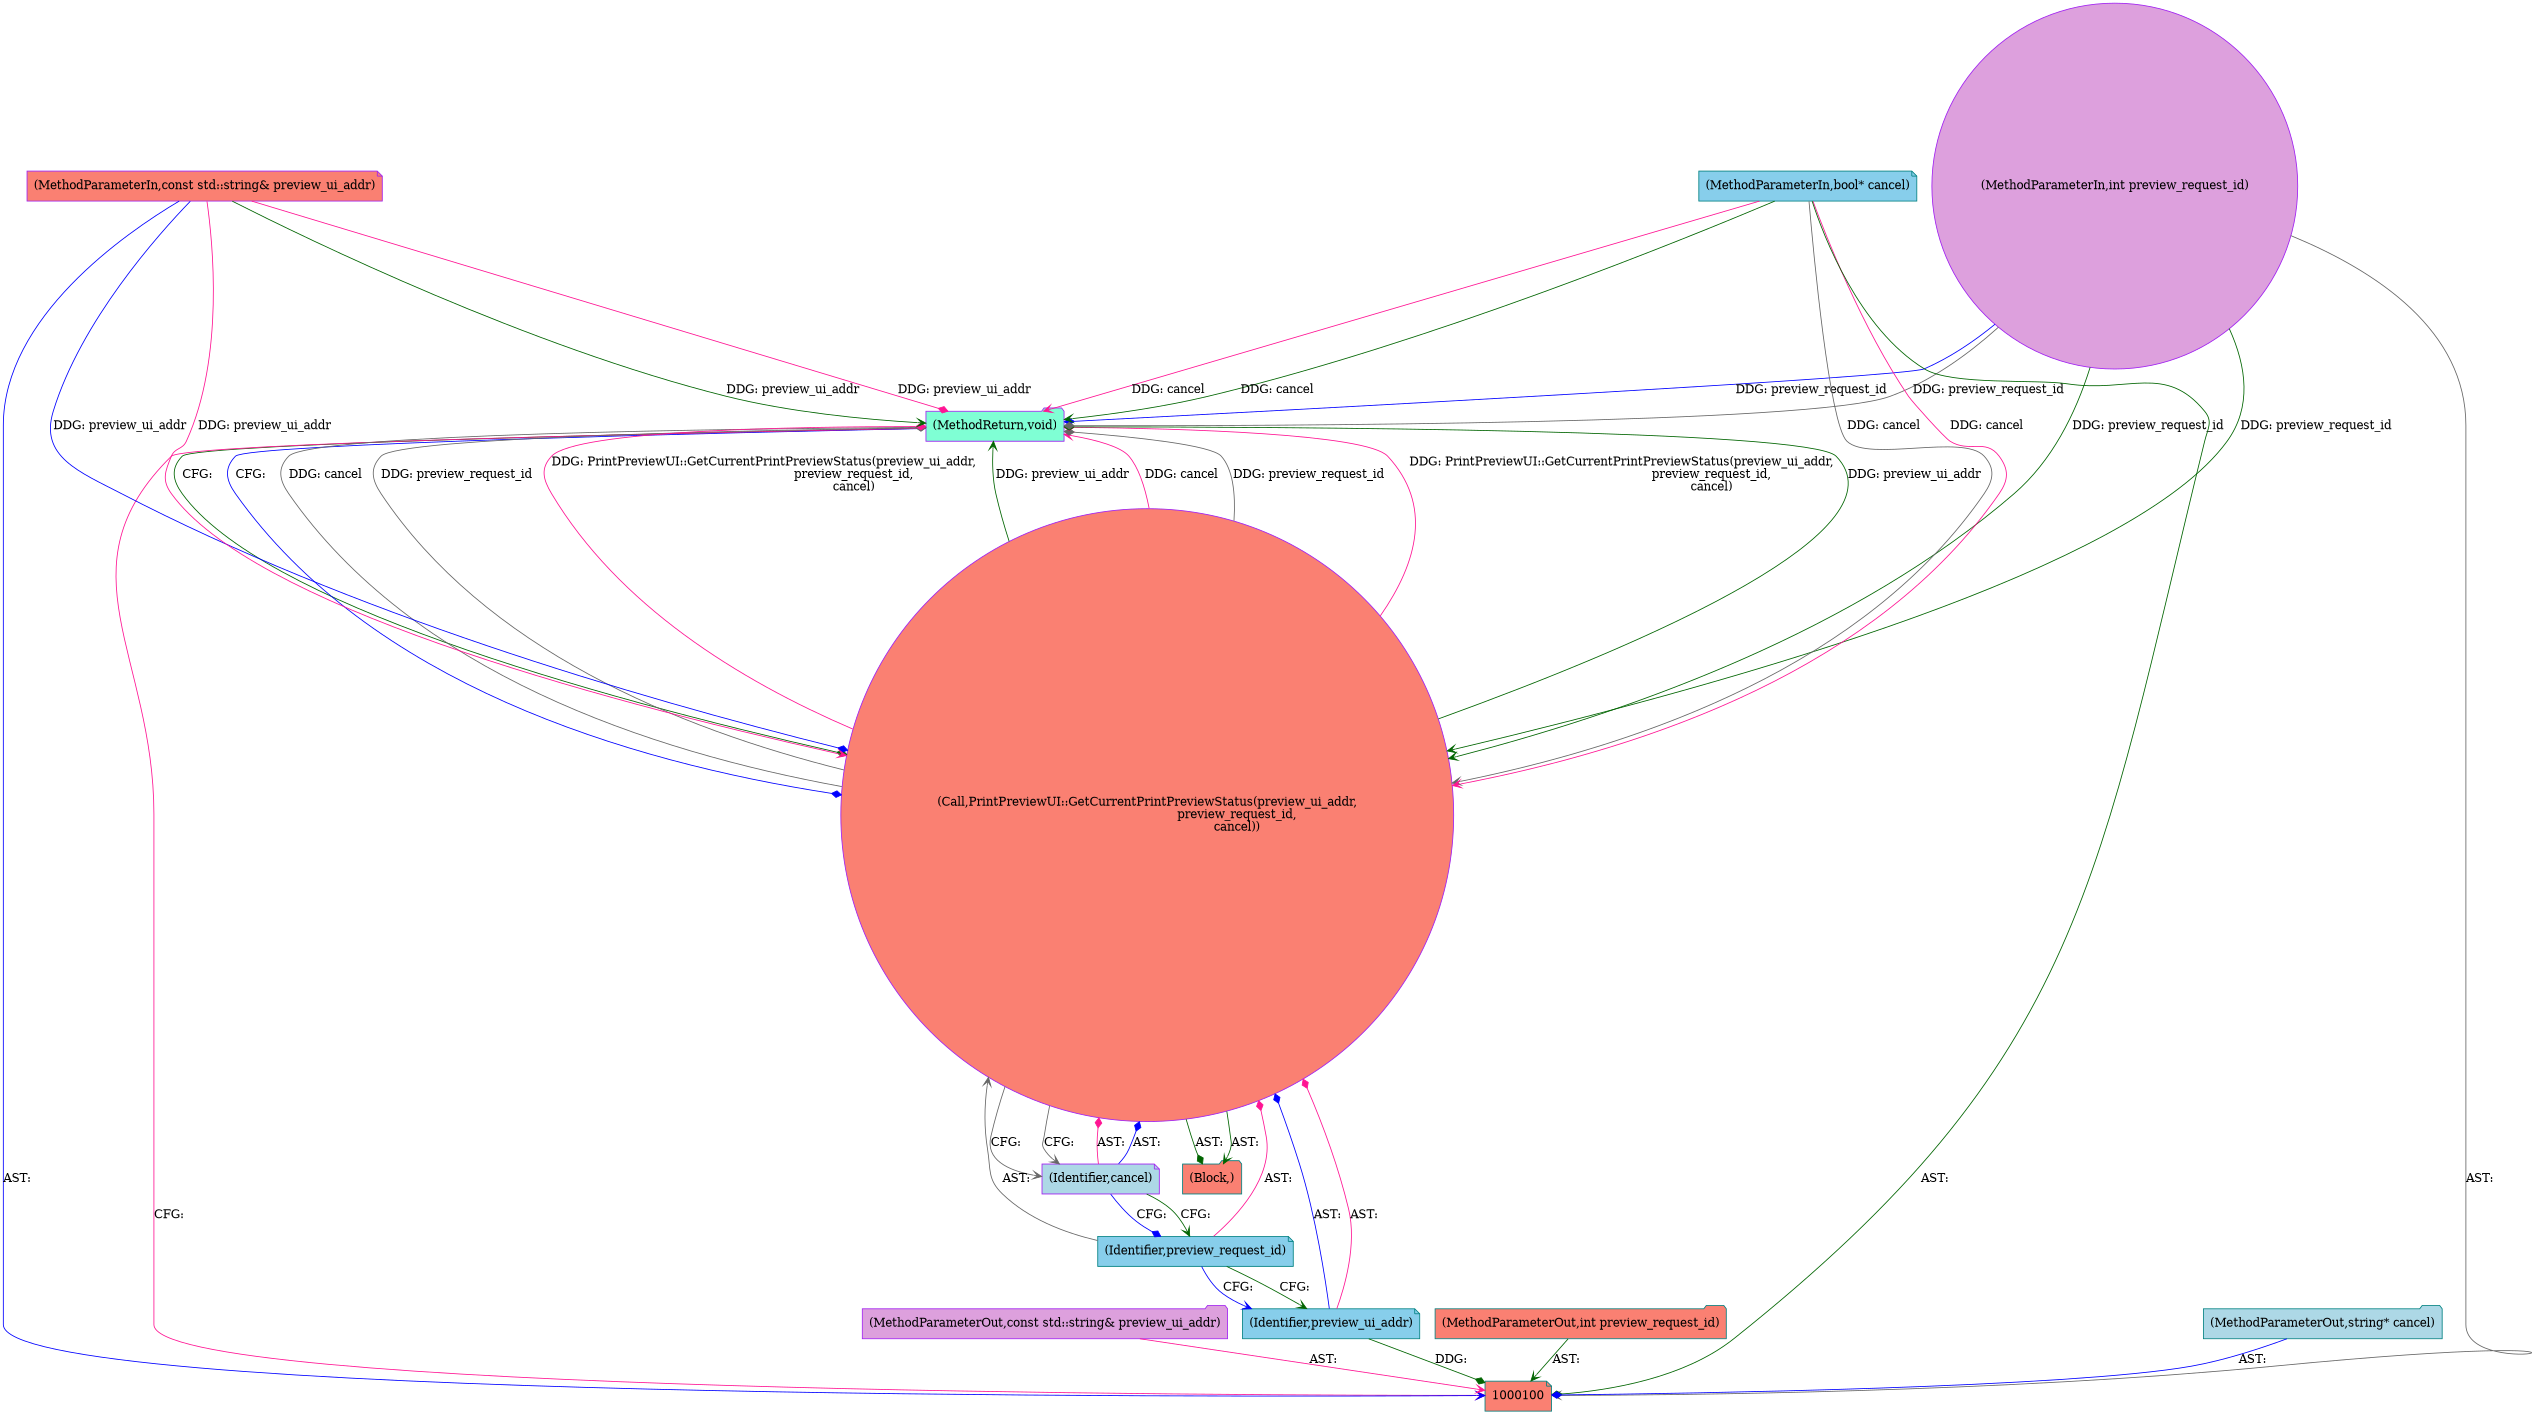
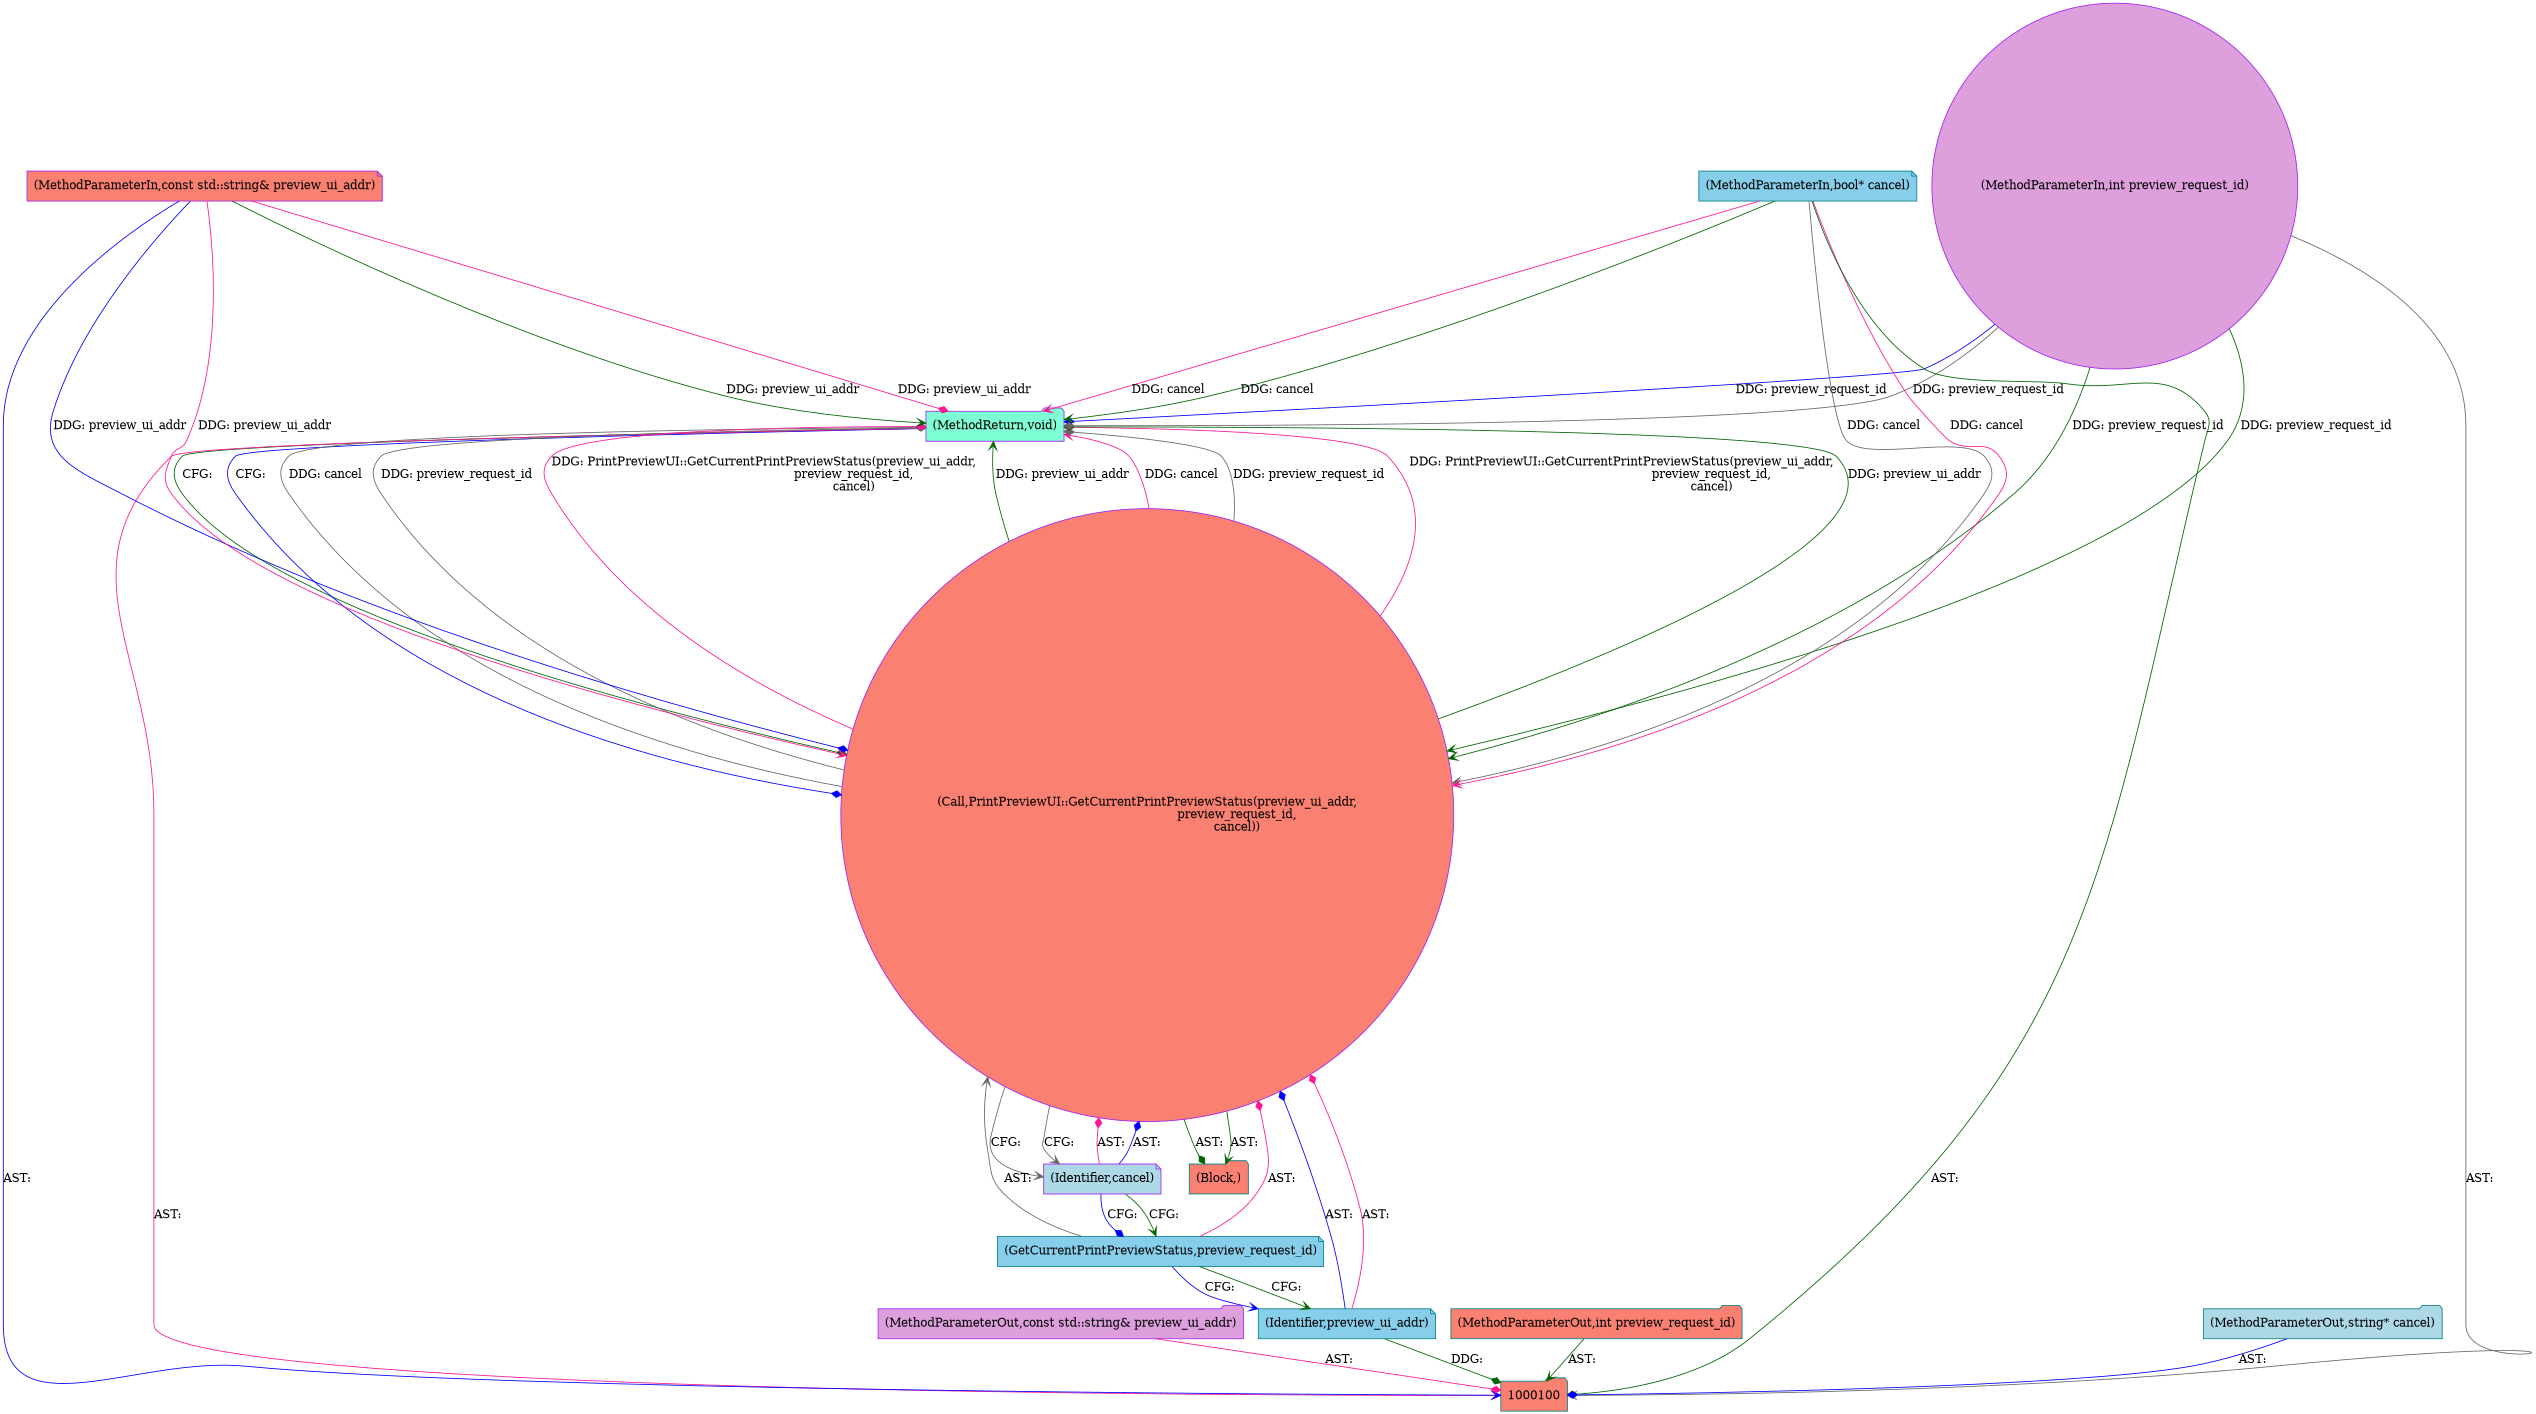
edge "(MethodReturn,void)" -> "1000100": label "CFG: " -> "AST: "
node "(Identifier,preview_request_id)": label "(Identifier,preview_request_id)" -> "(GetCurrentPrintPreviewStatus,preview_request_id)"
edge "(MethodParameterOut,const std::string& preview_ui_addr)" -> "1000100": arrowhead vee -> diamond
node "1000100": shape note -> folder
